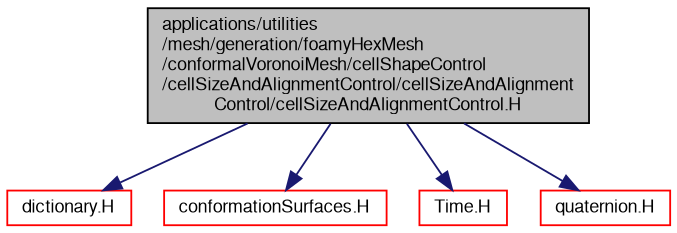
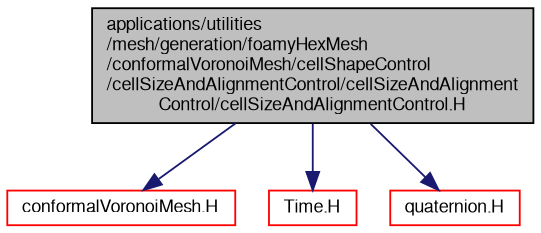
node "dictionary.H": removed
node "conformationSurfaces.H": label "conformationSurfaces.H" -> "conformalVoronoiMesh.H"
